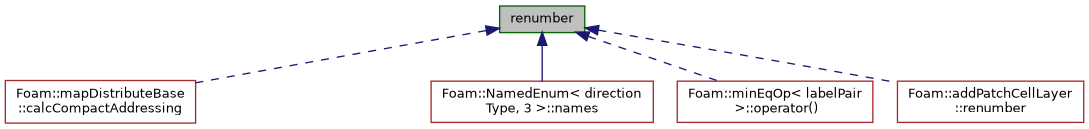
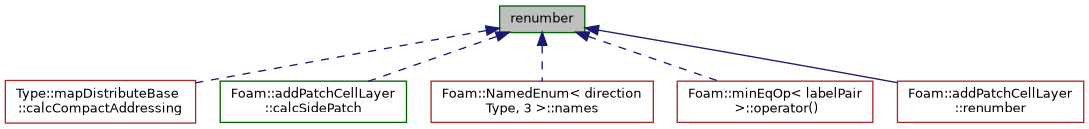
edge "Foam::addPatchCellLayer ::renumber" -> "renumber": style dashed -> solid
edge "Foam::NamedEnum< direction Type, 3 >::names" -> "renumber": style solid -> dashed
node "Foam::mapDistributeBase ::calcCompactAddressing": label "Foam::mapDistributeBase ::calcCompactAddressing" -> "Type::mapDistributeBase ::calcCompactAddressing"
node "Foam::addPatchCellLayer ::calcSidePatch": added
